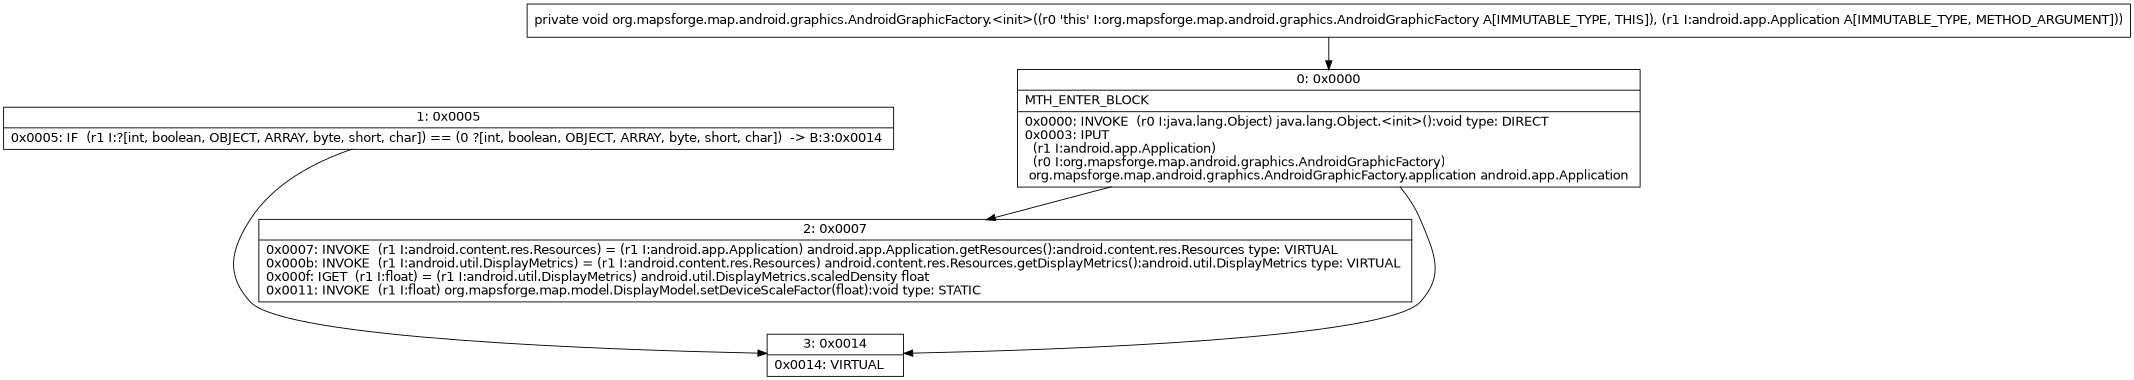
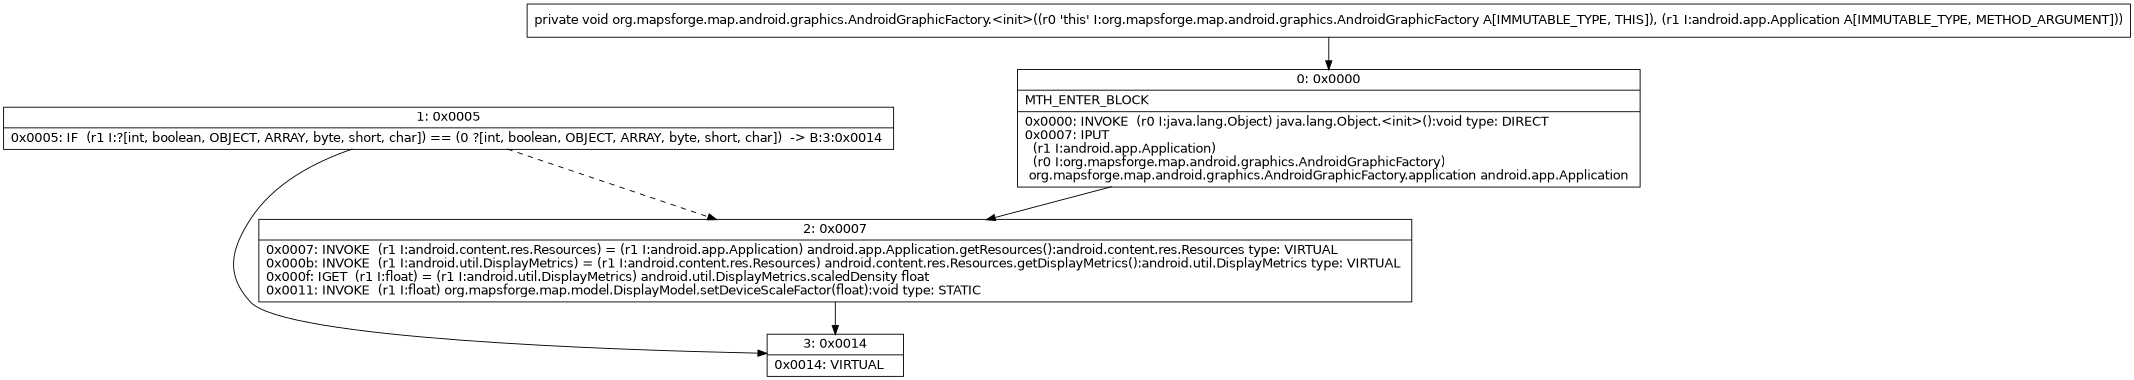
node "0: 0x0000": text "0x0003: IPUT" -> "0x0007: IPUT"
edge "1: 0x0005" -> "2: 0x0007": added
edge "0: 0x0000" -> "3: 0x0014": now "2: 0x0007" -> "3: 0x0014"
